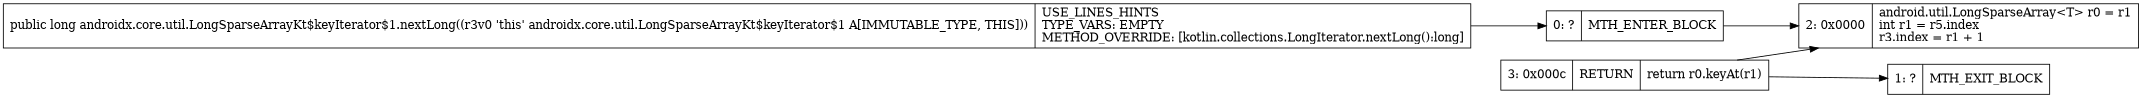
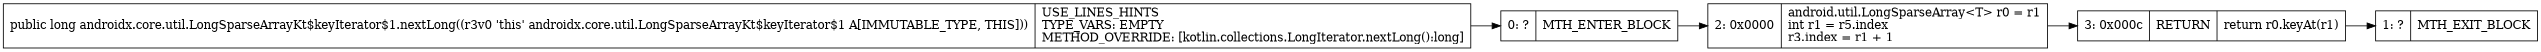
edge "3: 0x000c" -> "2: 0x0000": reversed
